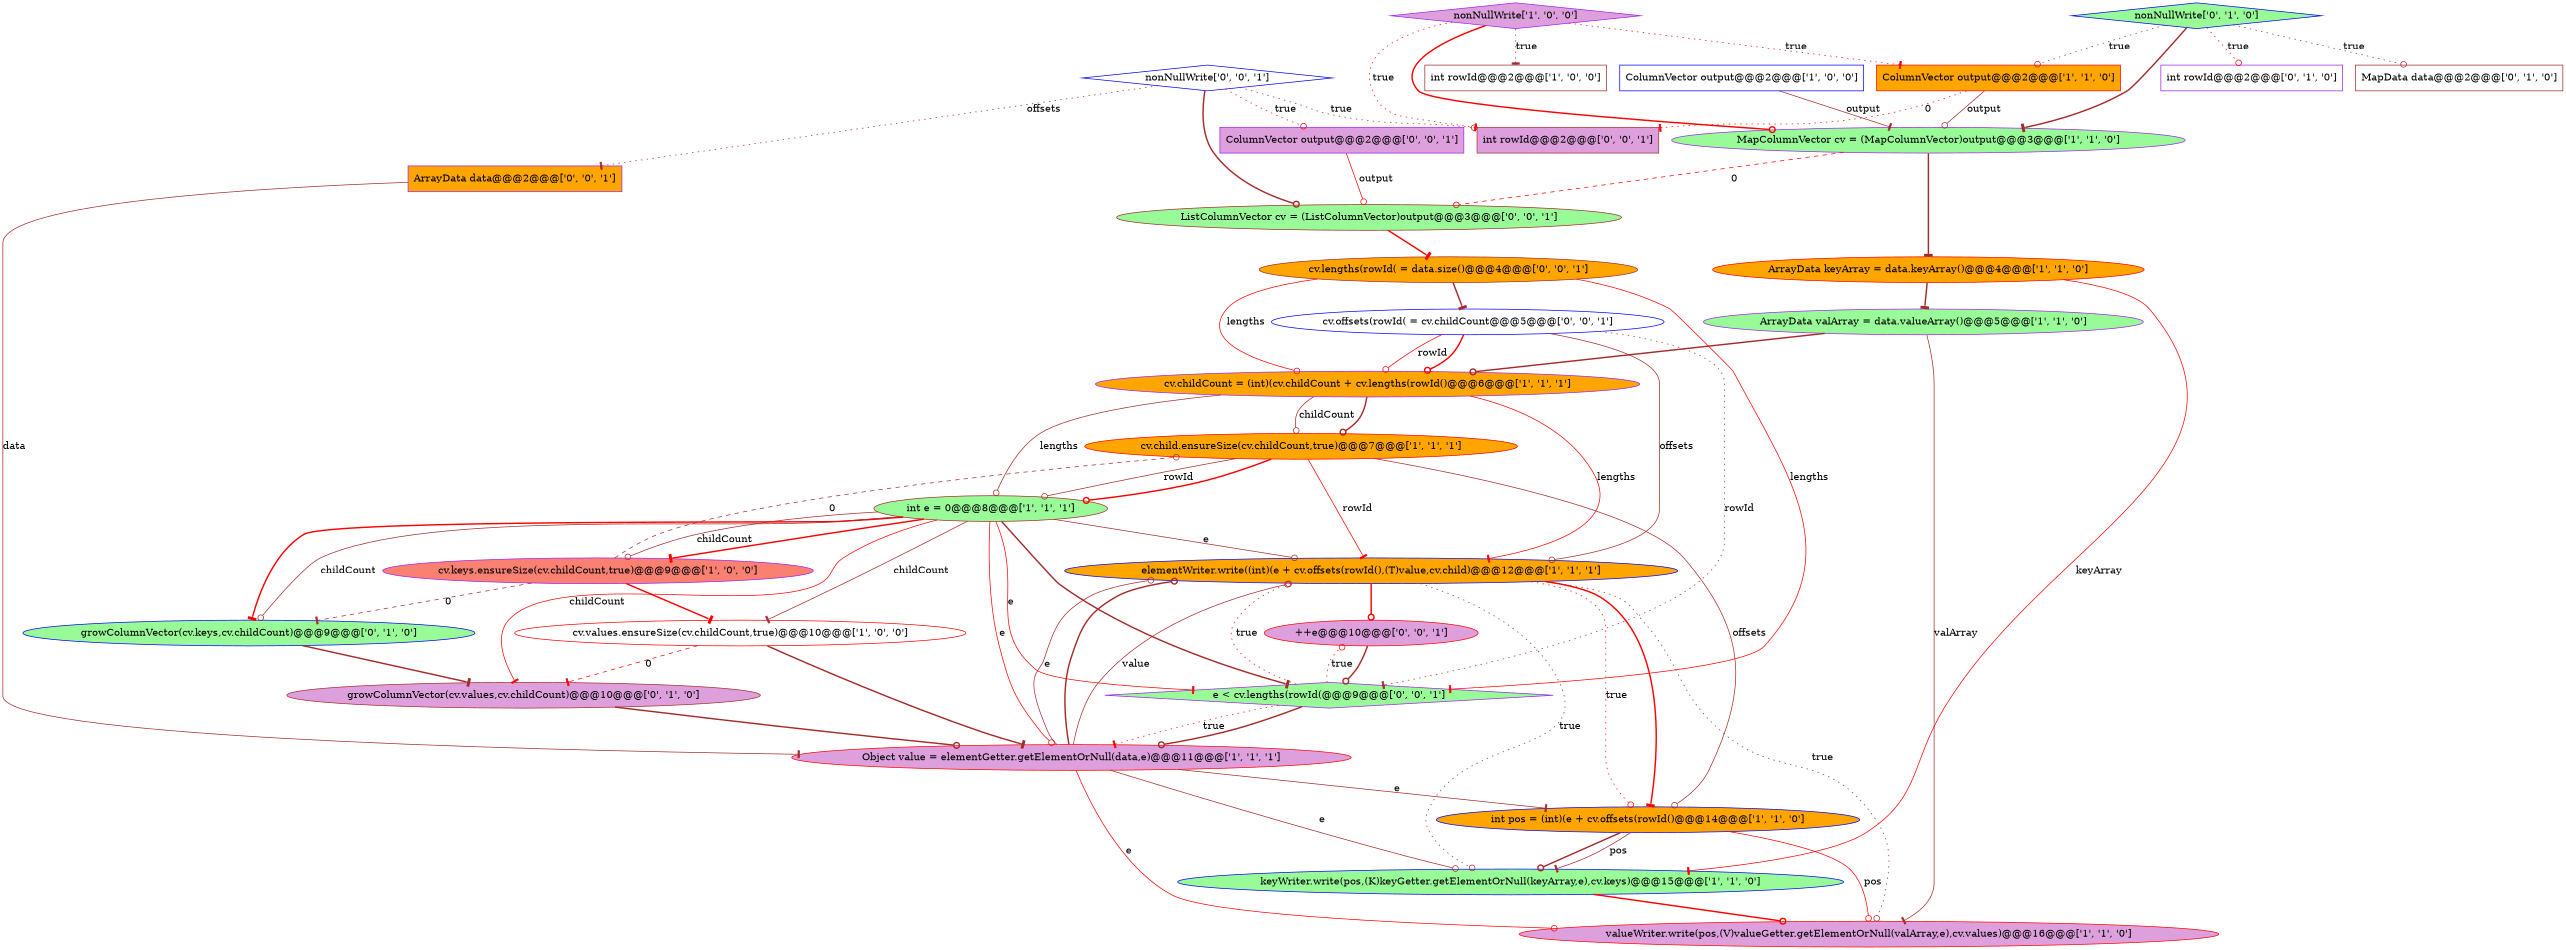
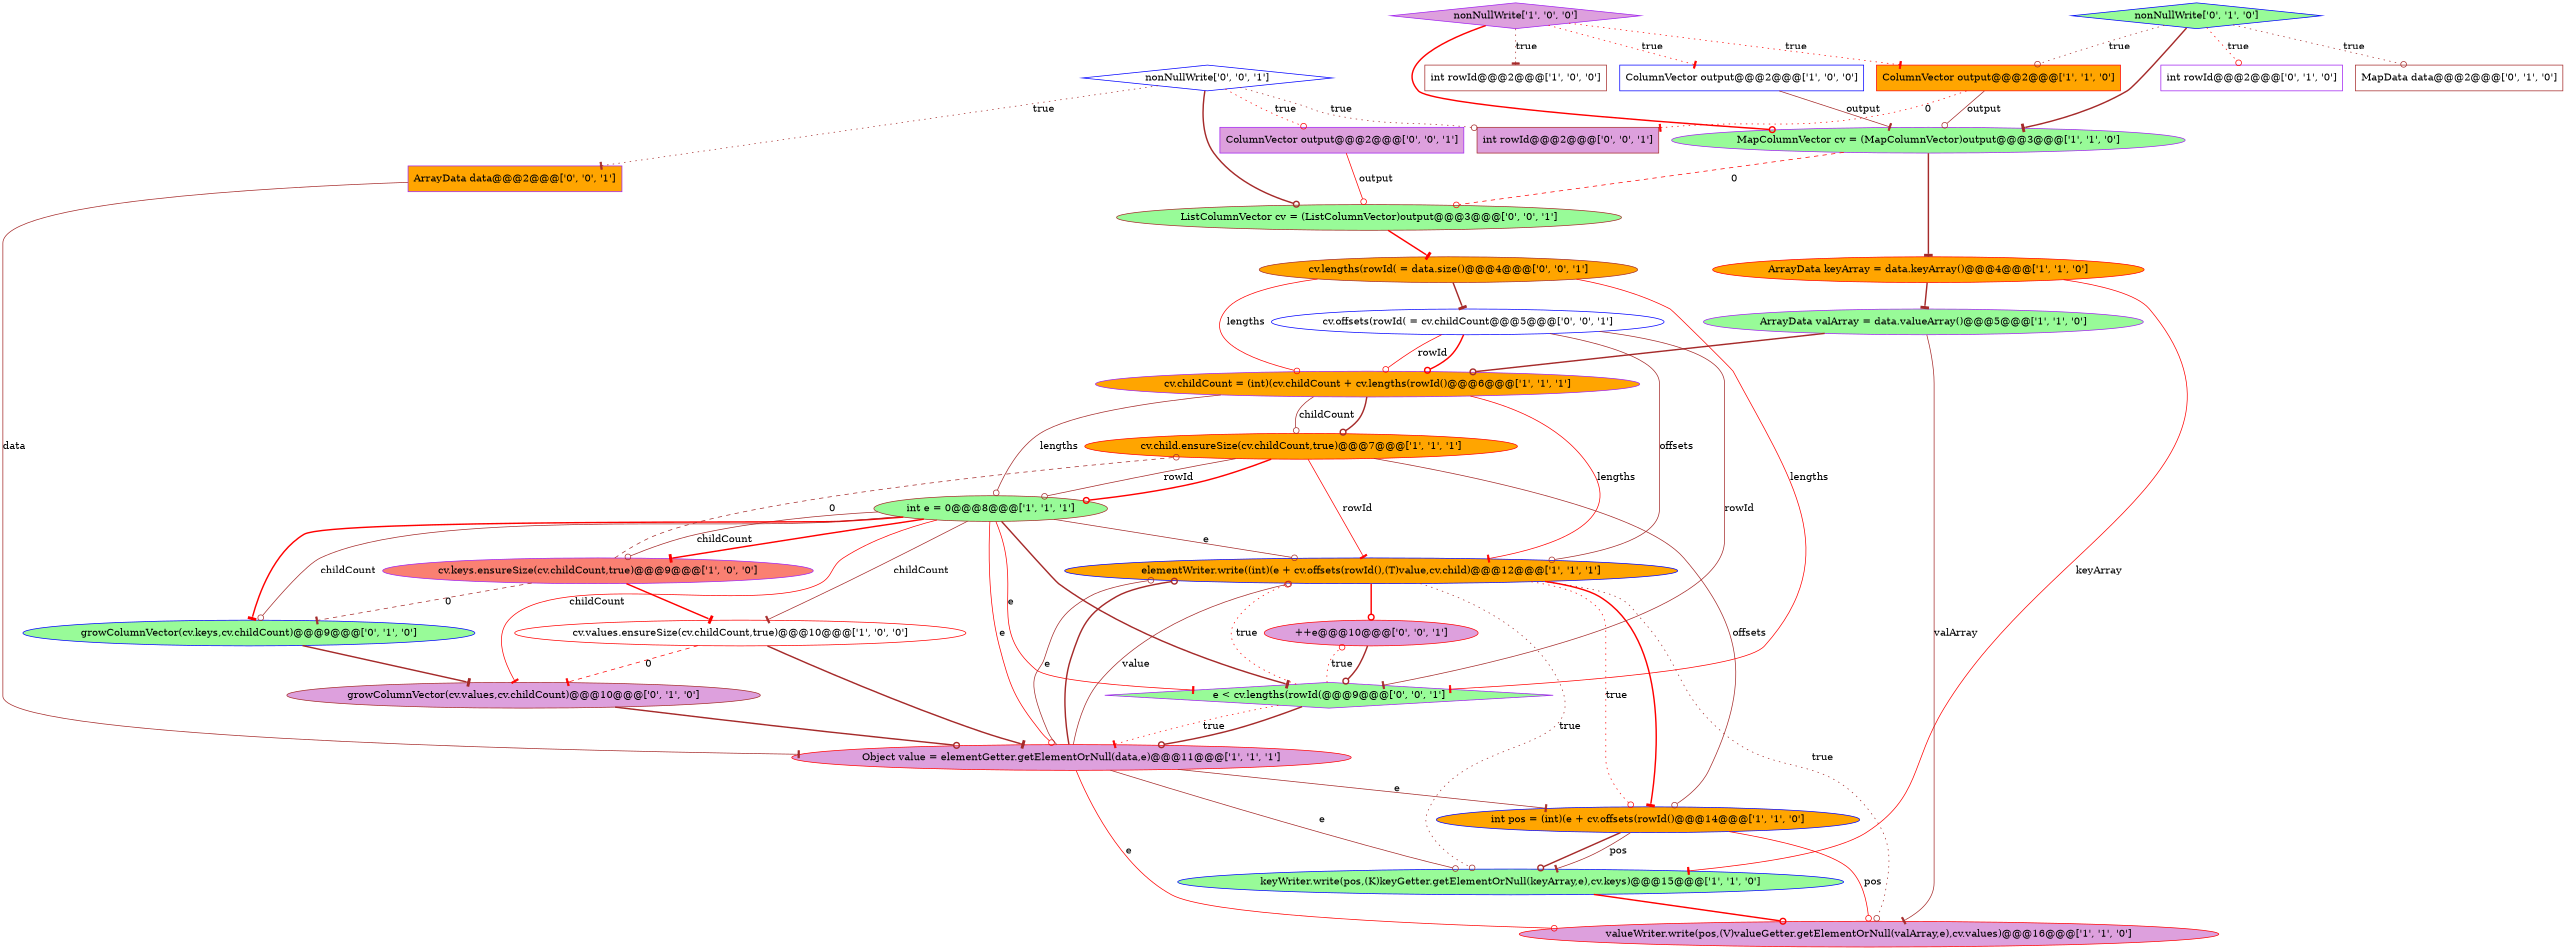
edge "nonNullWrite['1', '0', '0']" -> "int rowId@@@2@@@['0', '0', '1']": now "nonNullWrite['1', '0', '0']" -> "ColumnVector output@@@2@@@['1', '0', '0']"
edge "nonNullWrite['0', '0', '1']" -> "ArrayData data@@@2@@@['0', '0', '1']": label "offsets" -> "true"
edge "cv.offsets(rowId( = cv.childCount@@@5@@@['0', '0', '1']" -> "e < cv.lengths(rowId(@@@9@@@['0', '0', '1']": style dotted -> solid
